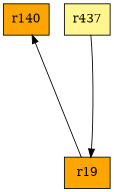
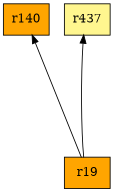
edge "r437" -> "r19": reversed
